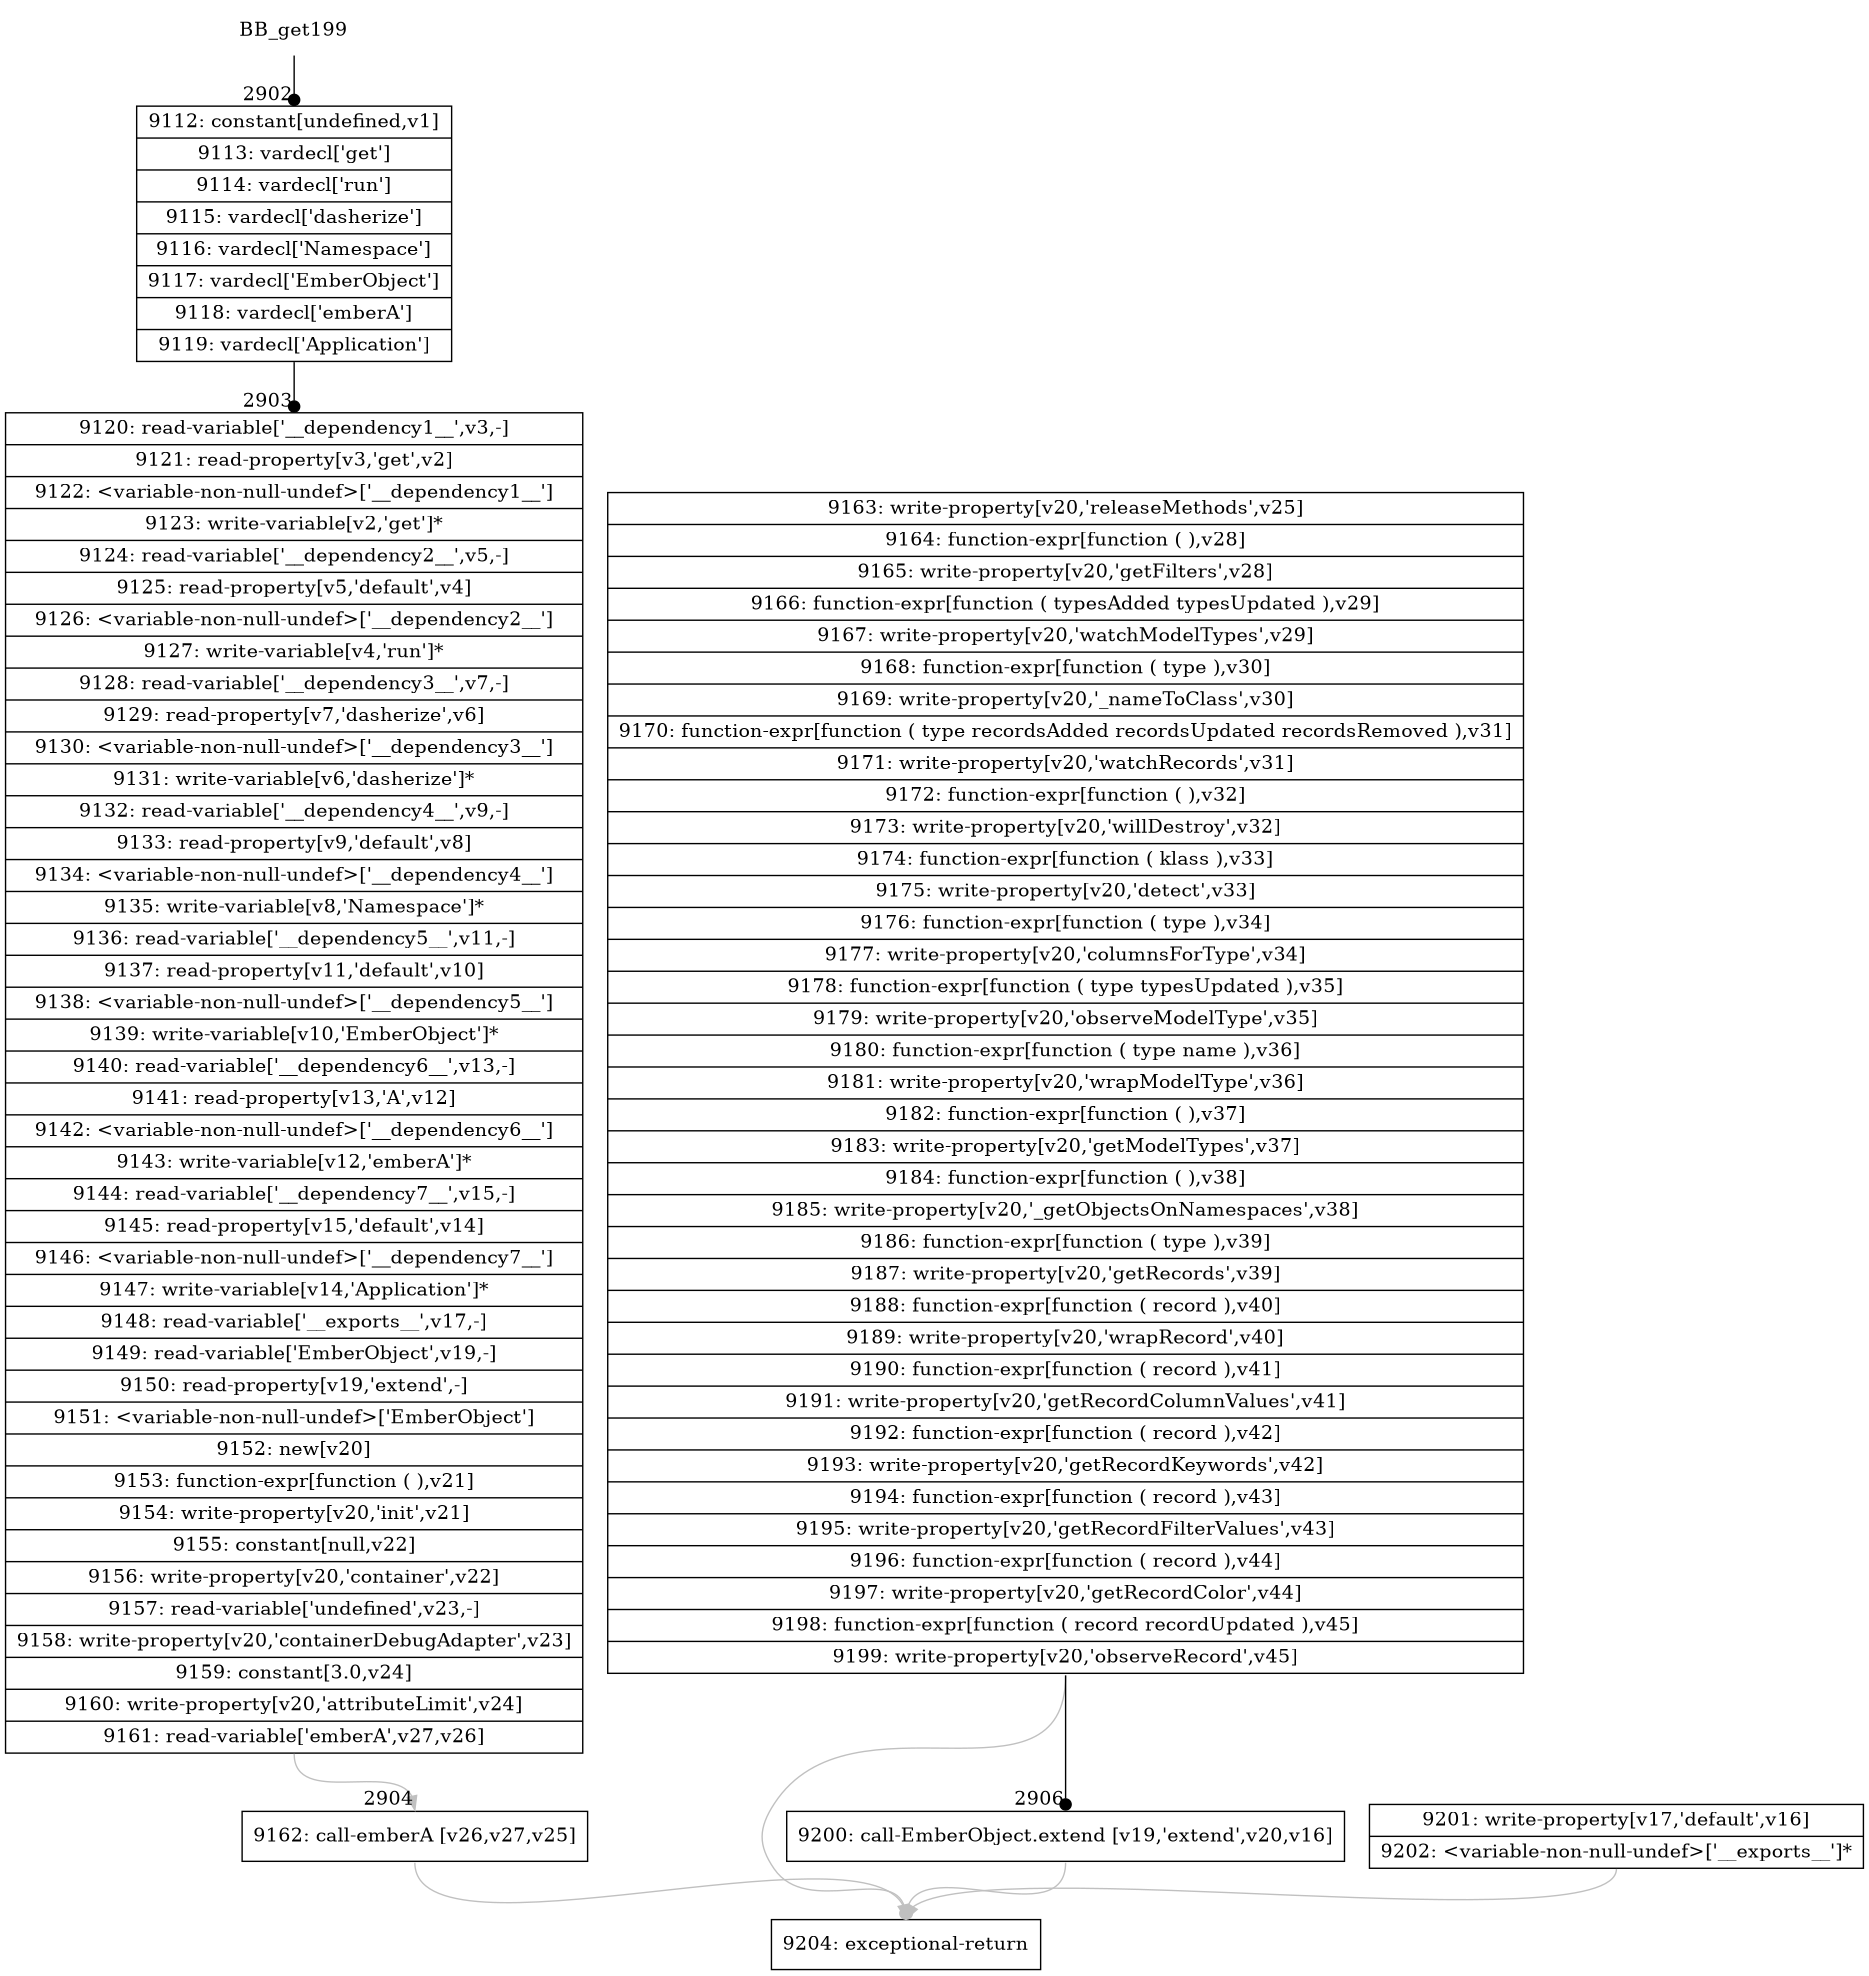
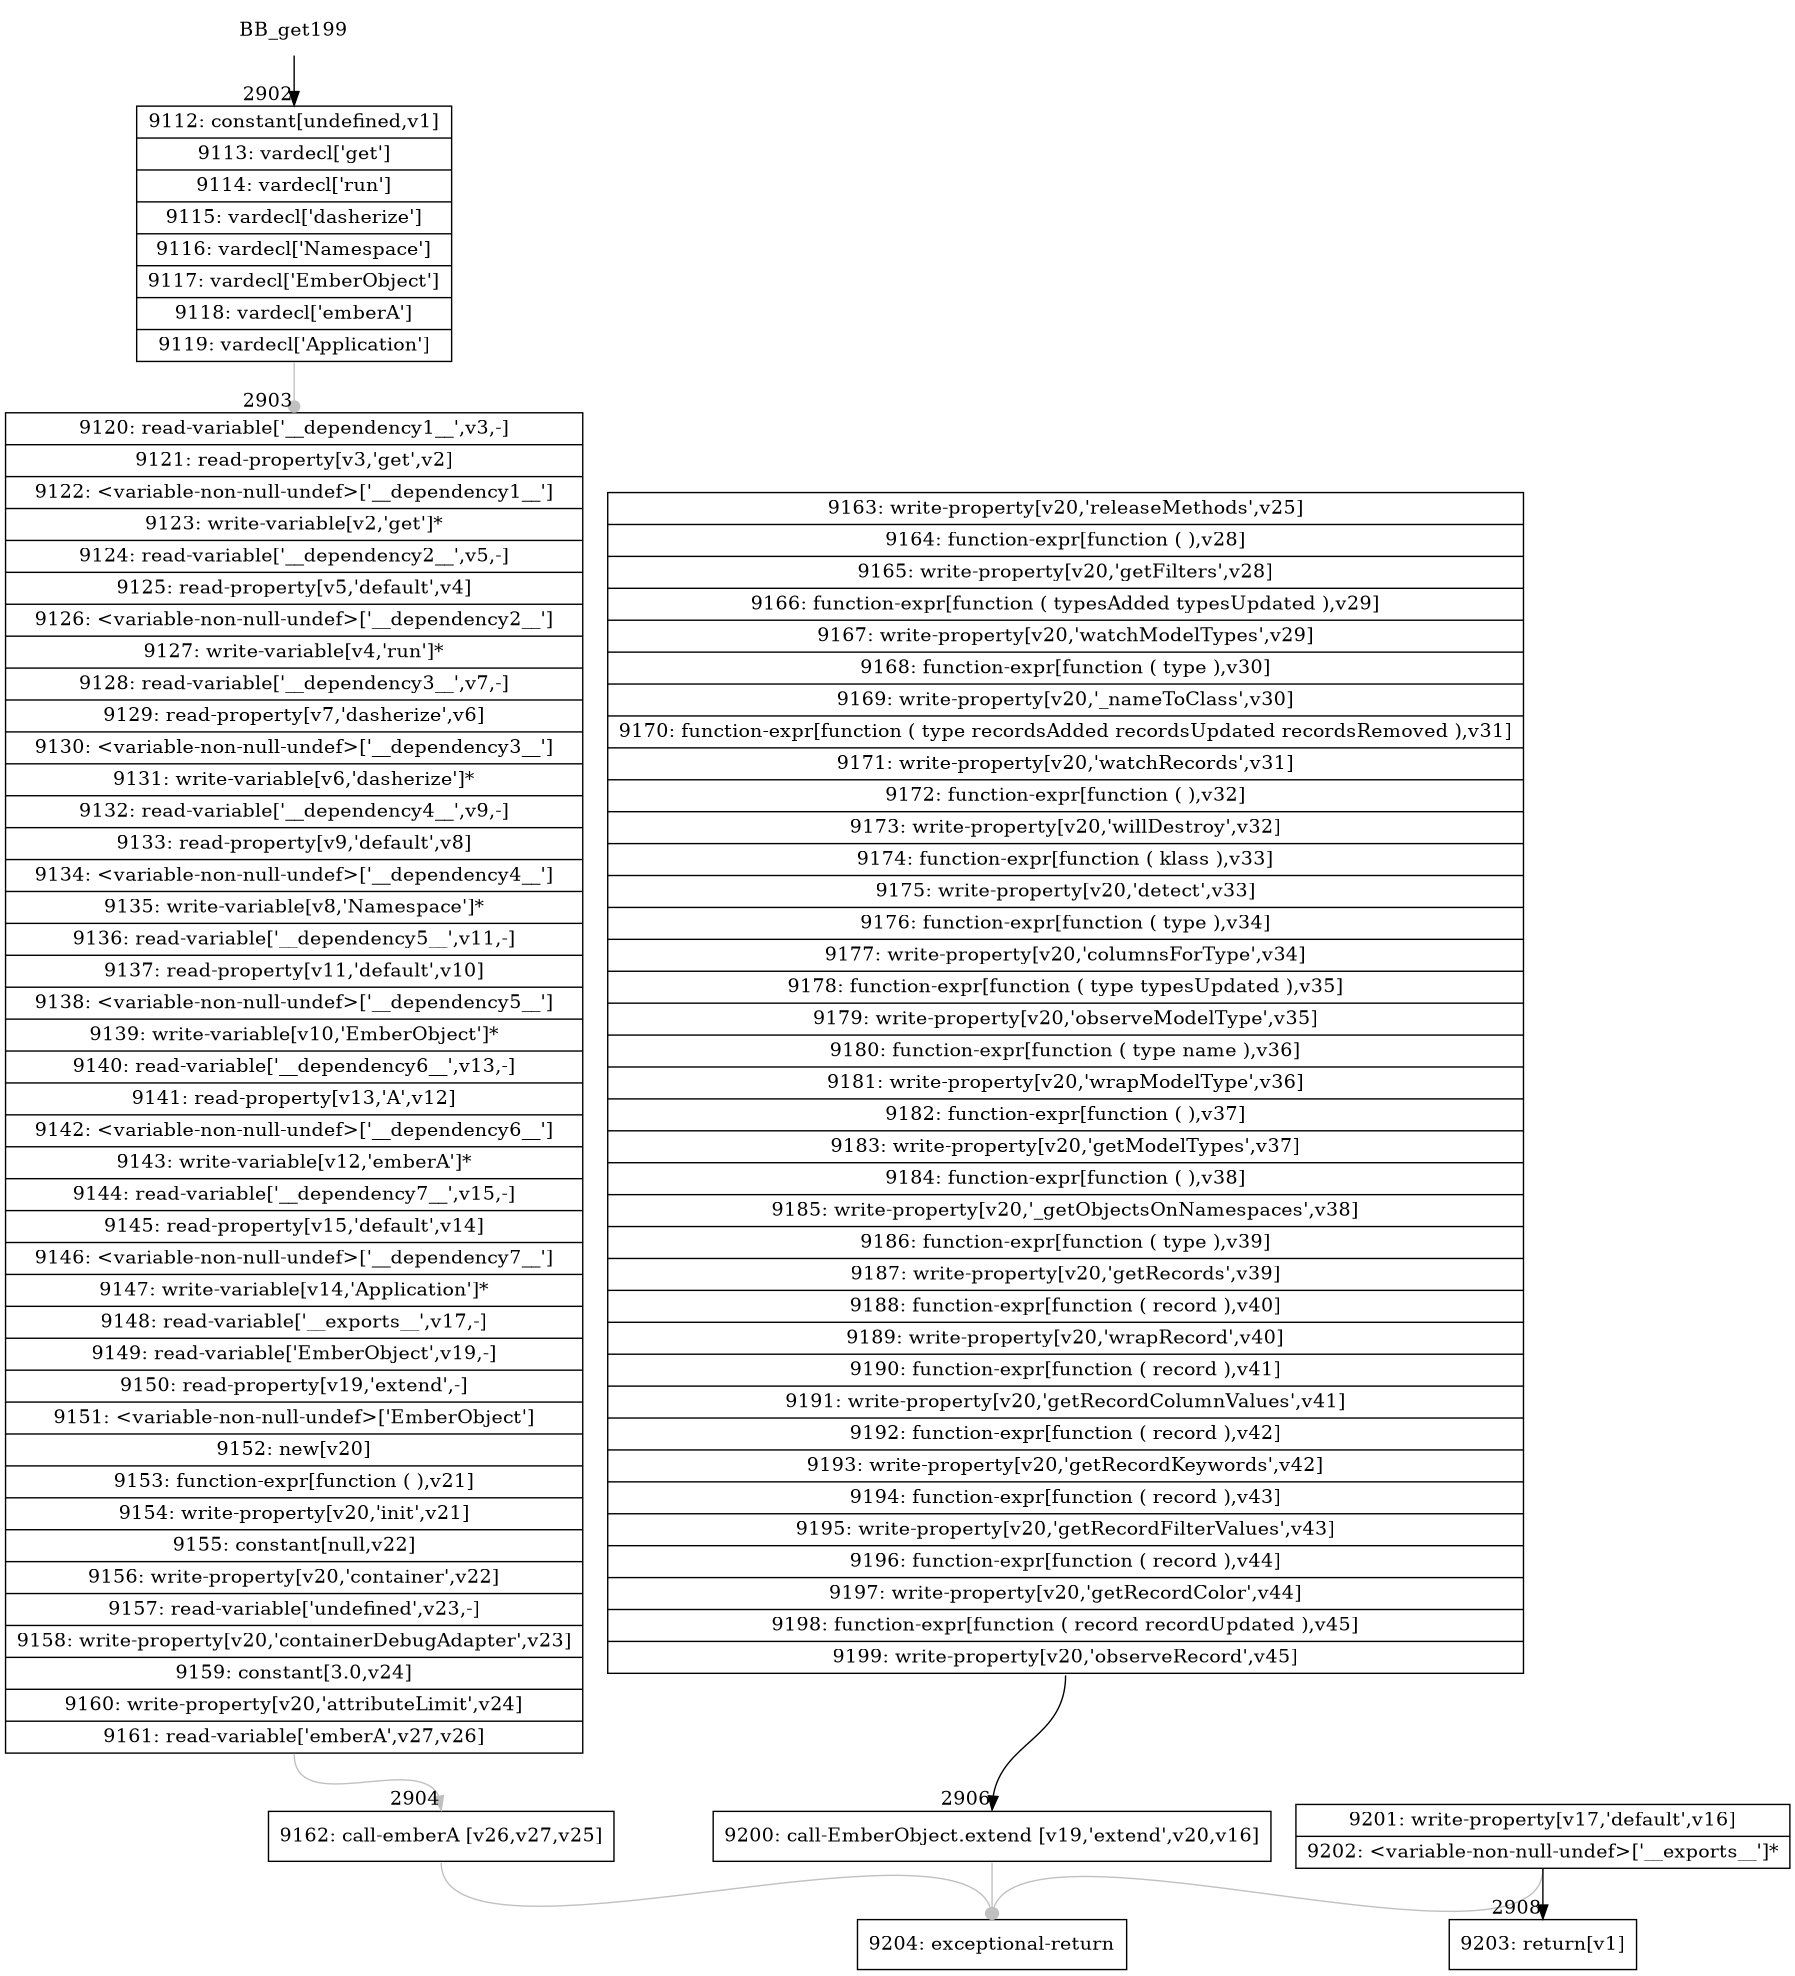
edge "BB_get199" -> "9112: constant[undefined,v1]": arrowhead dot -> normal
edge "9112: constant[undefined,v1]" -> "9120: read-variable['__dependency1__',v3,-]": color black -> gray
edge "9163: write-property[v20,'releaseMethods',v25]" -> "9200: call-EmberObject.extend [v19,'extend',v20,v16]": arrowhead dot -> normal
edge "9163: write-property[v20,'releaseMethods',v25]" -> "9204: exceptional-return": removed
edge "9162: call-emberA [v26,v27,v25]" -> "9204: exceptional-return": arrowhead normal -> dot
edge "9201: write-property[v17,'default',v16]" -> "9204: exceptional-return": arrowhead normal -> dot
node "9203: return[v1]": added
